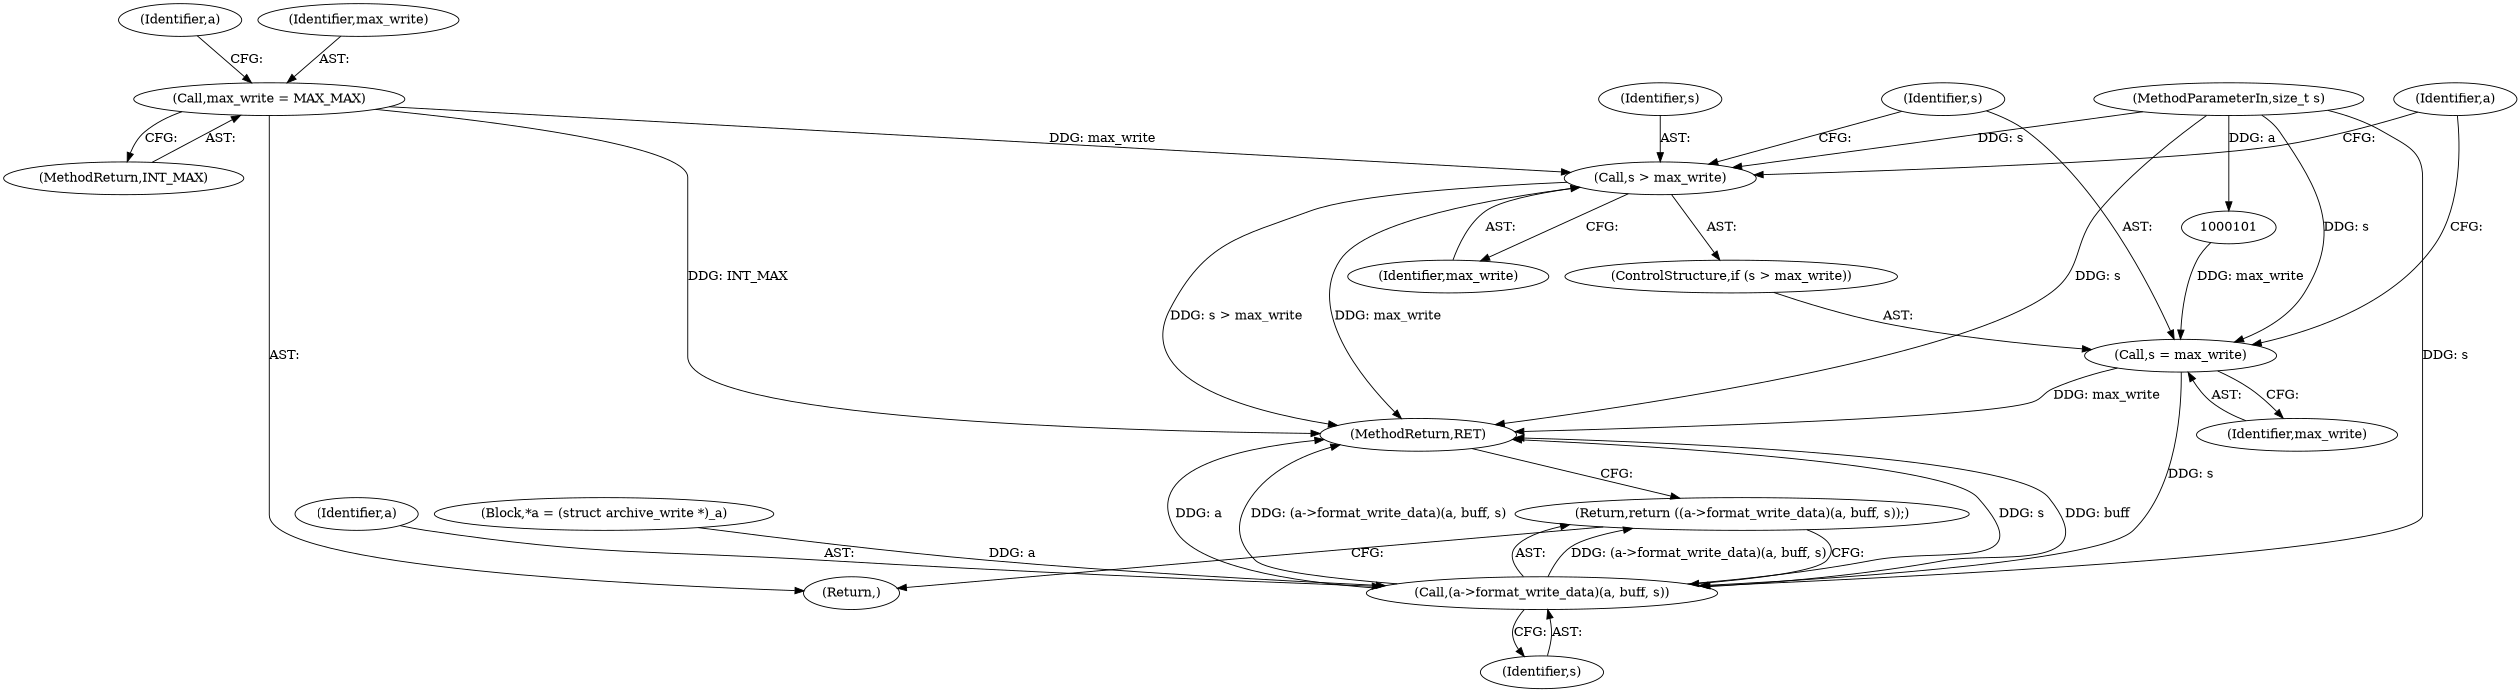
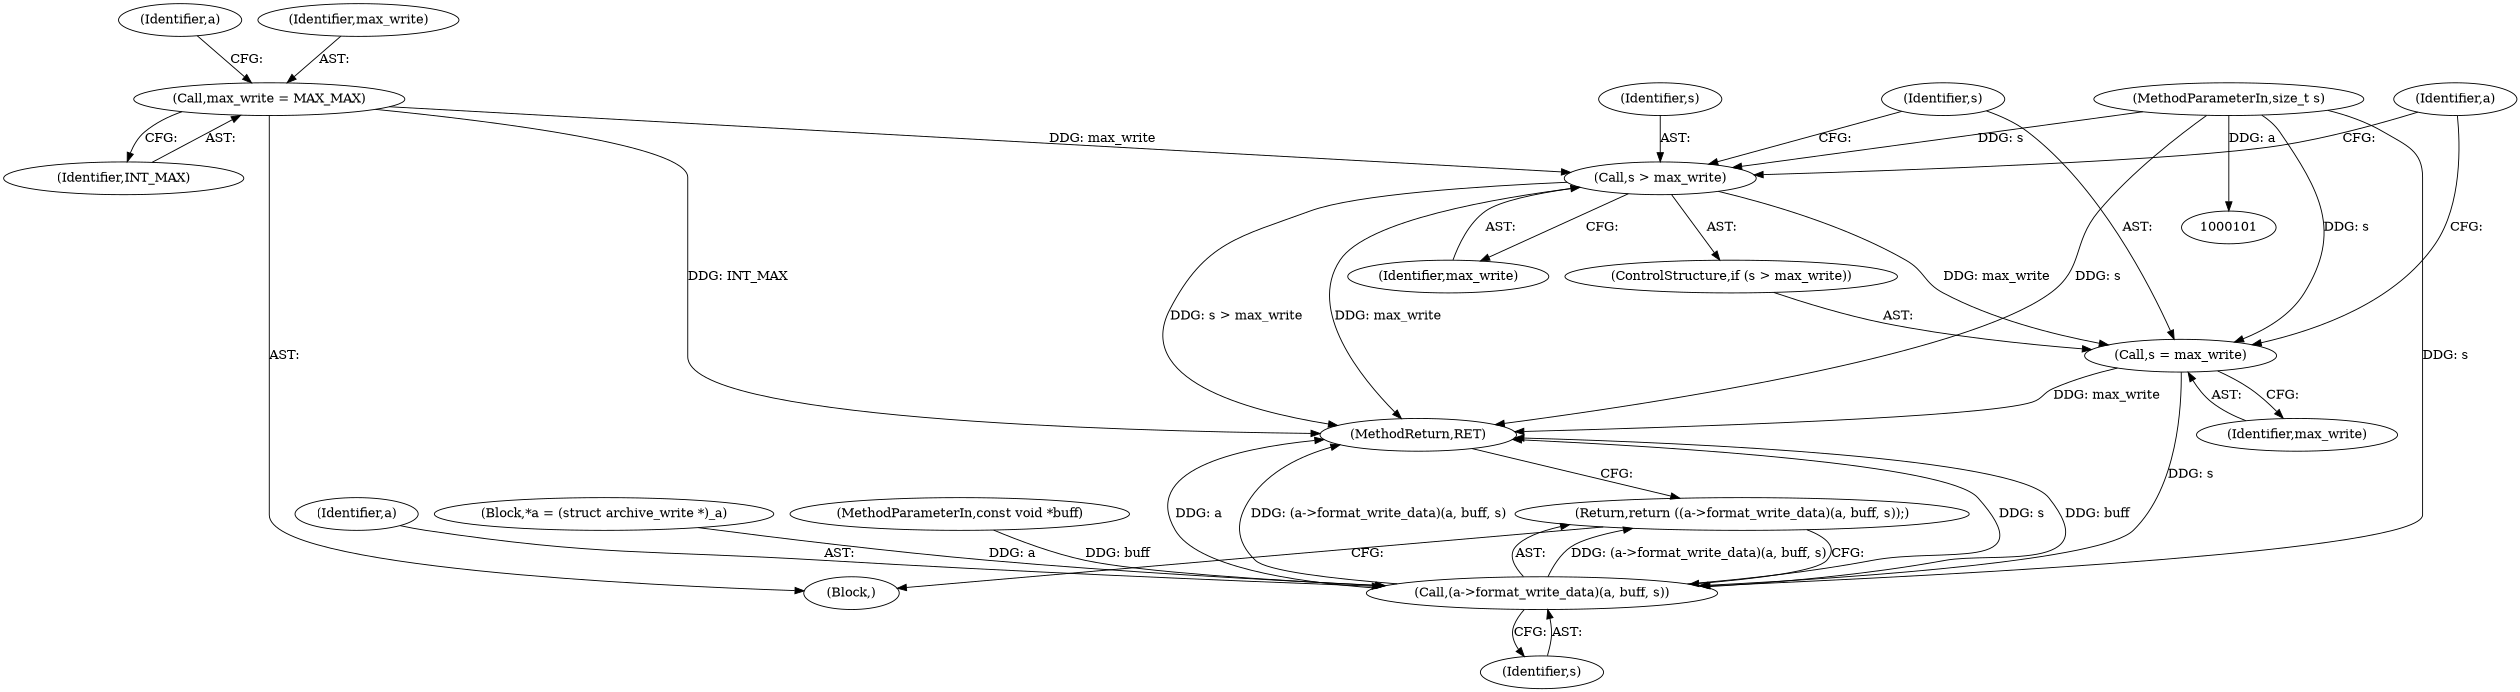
node "(MethodReturn,INT_MAX)": label "(MethodReturn,INT_MAX)" -> "(Identifier,INT_MAX)"
edge "1000101" -> "(Call,s = max_write)": now "(Call,s > max_write)" -> "(Call,s = max_write)"
node "(MethodParameterIn,const void *buff)": added
node "(Return,)": label "(Return,)" -> "(Block,)"
